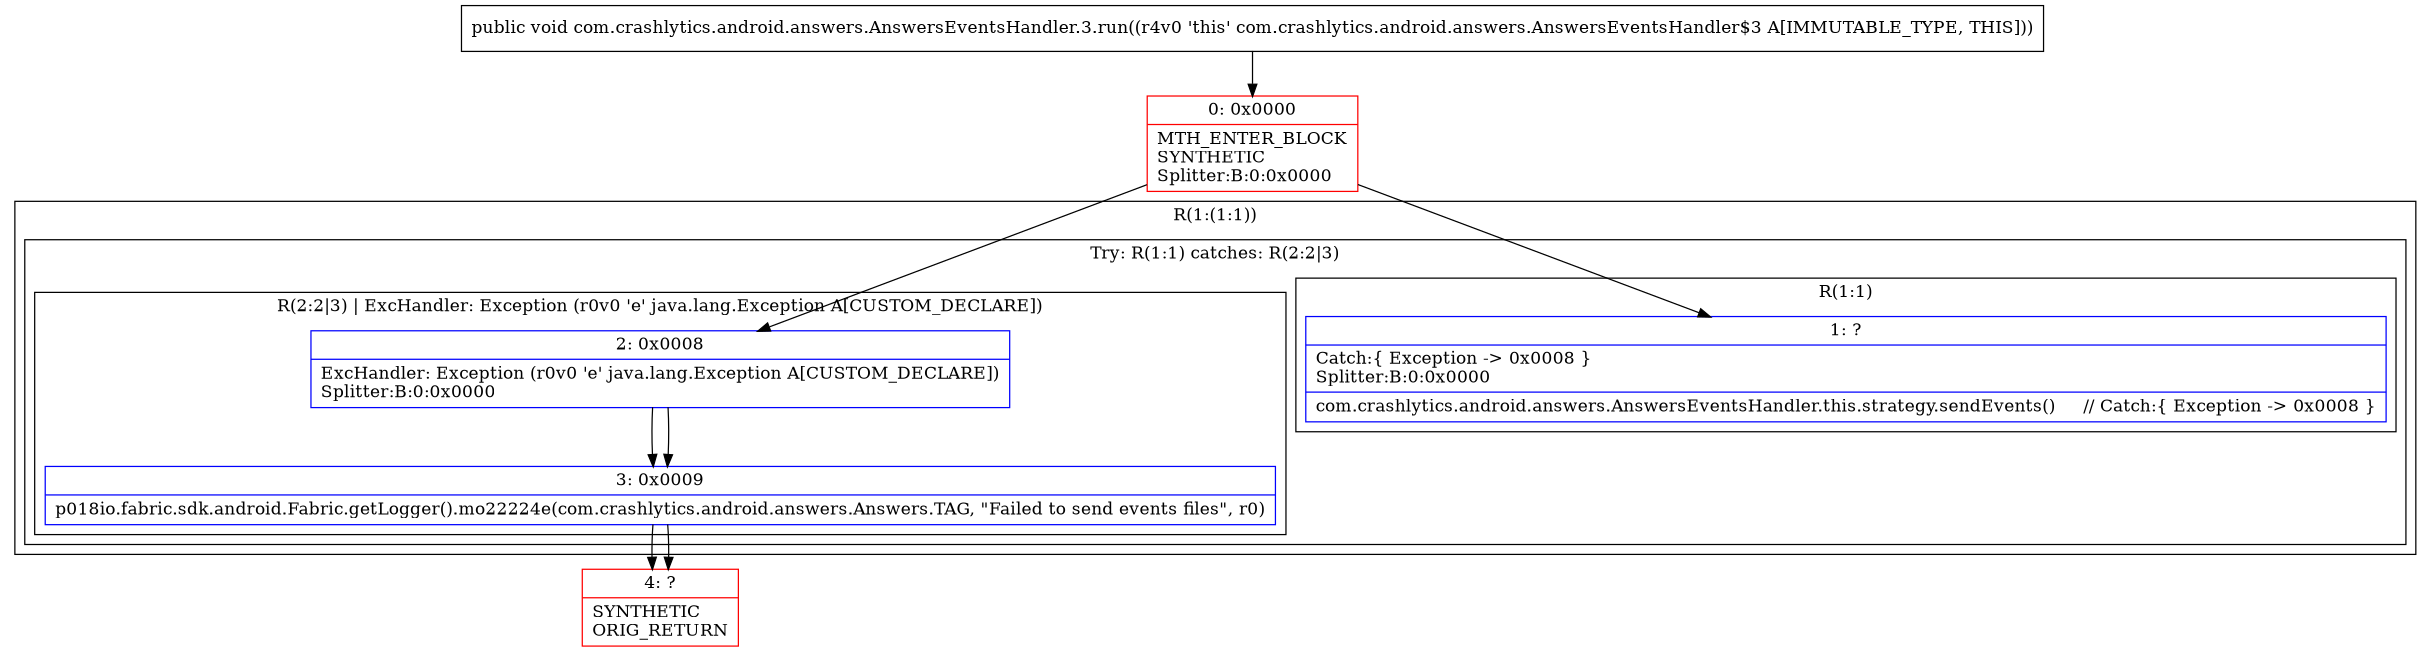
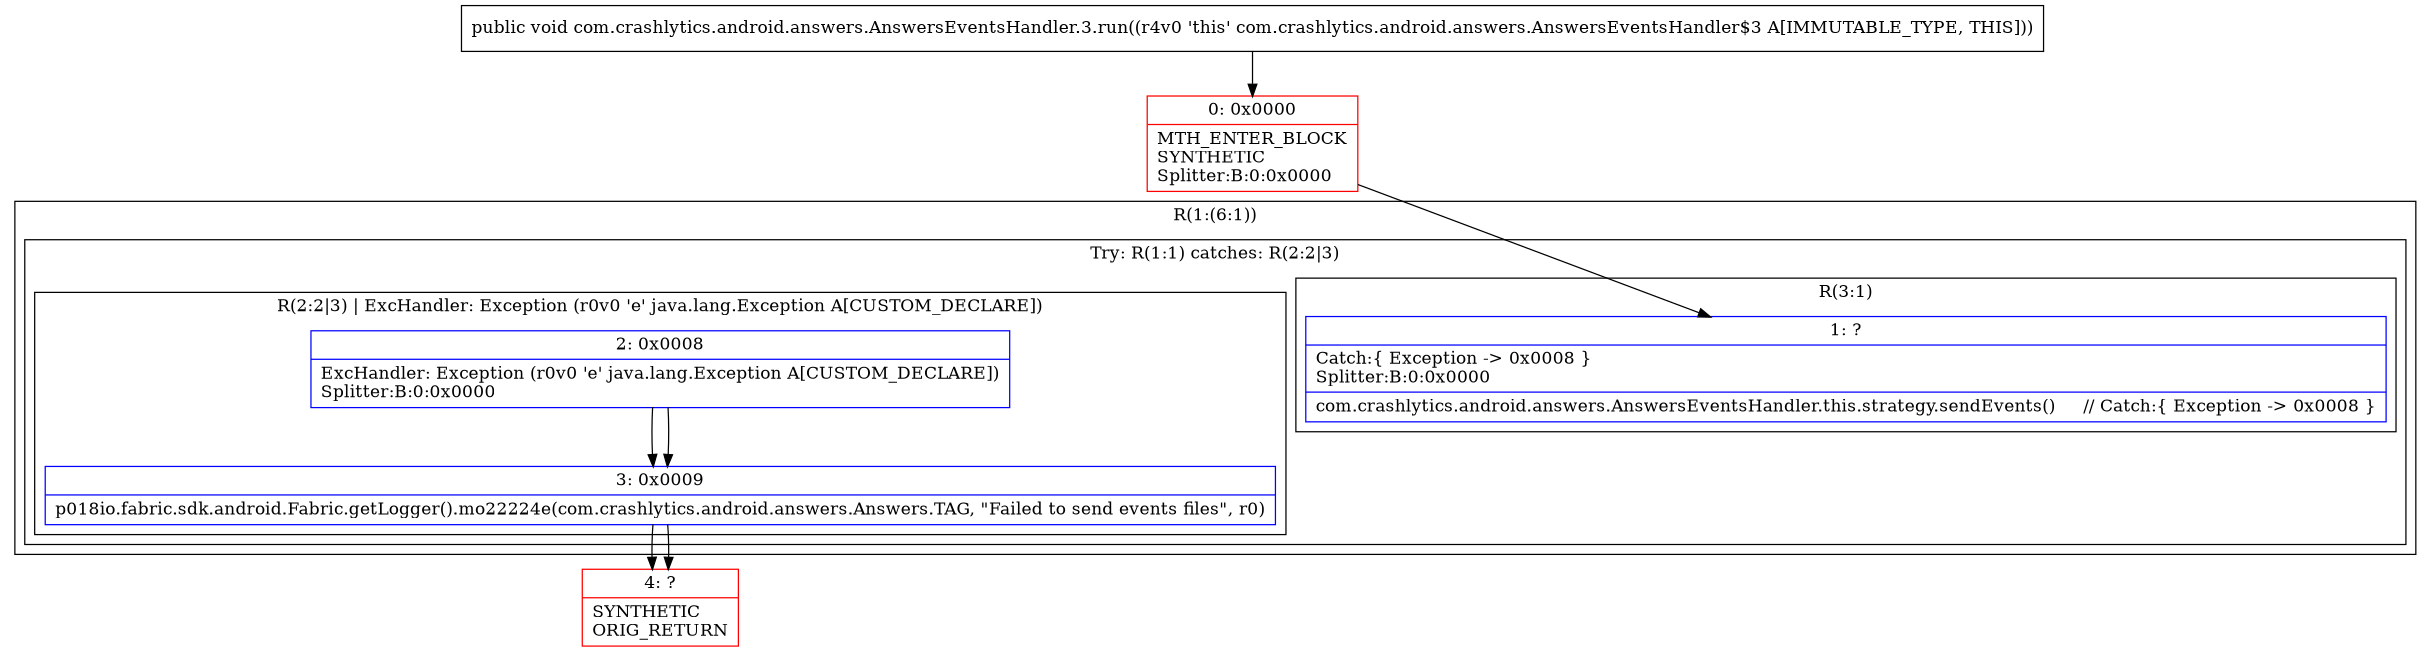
cluster "R(1:(1:1))": label "R(1:(1:1))" -> "R(1:(6:1))"
edge "0: 0x0000" -> "2: 0x0008": removed
cluster "R(1:1)": label "R(1:1)" -> "R(3:1)"
